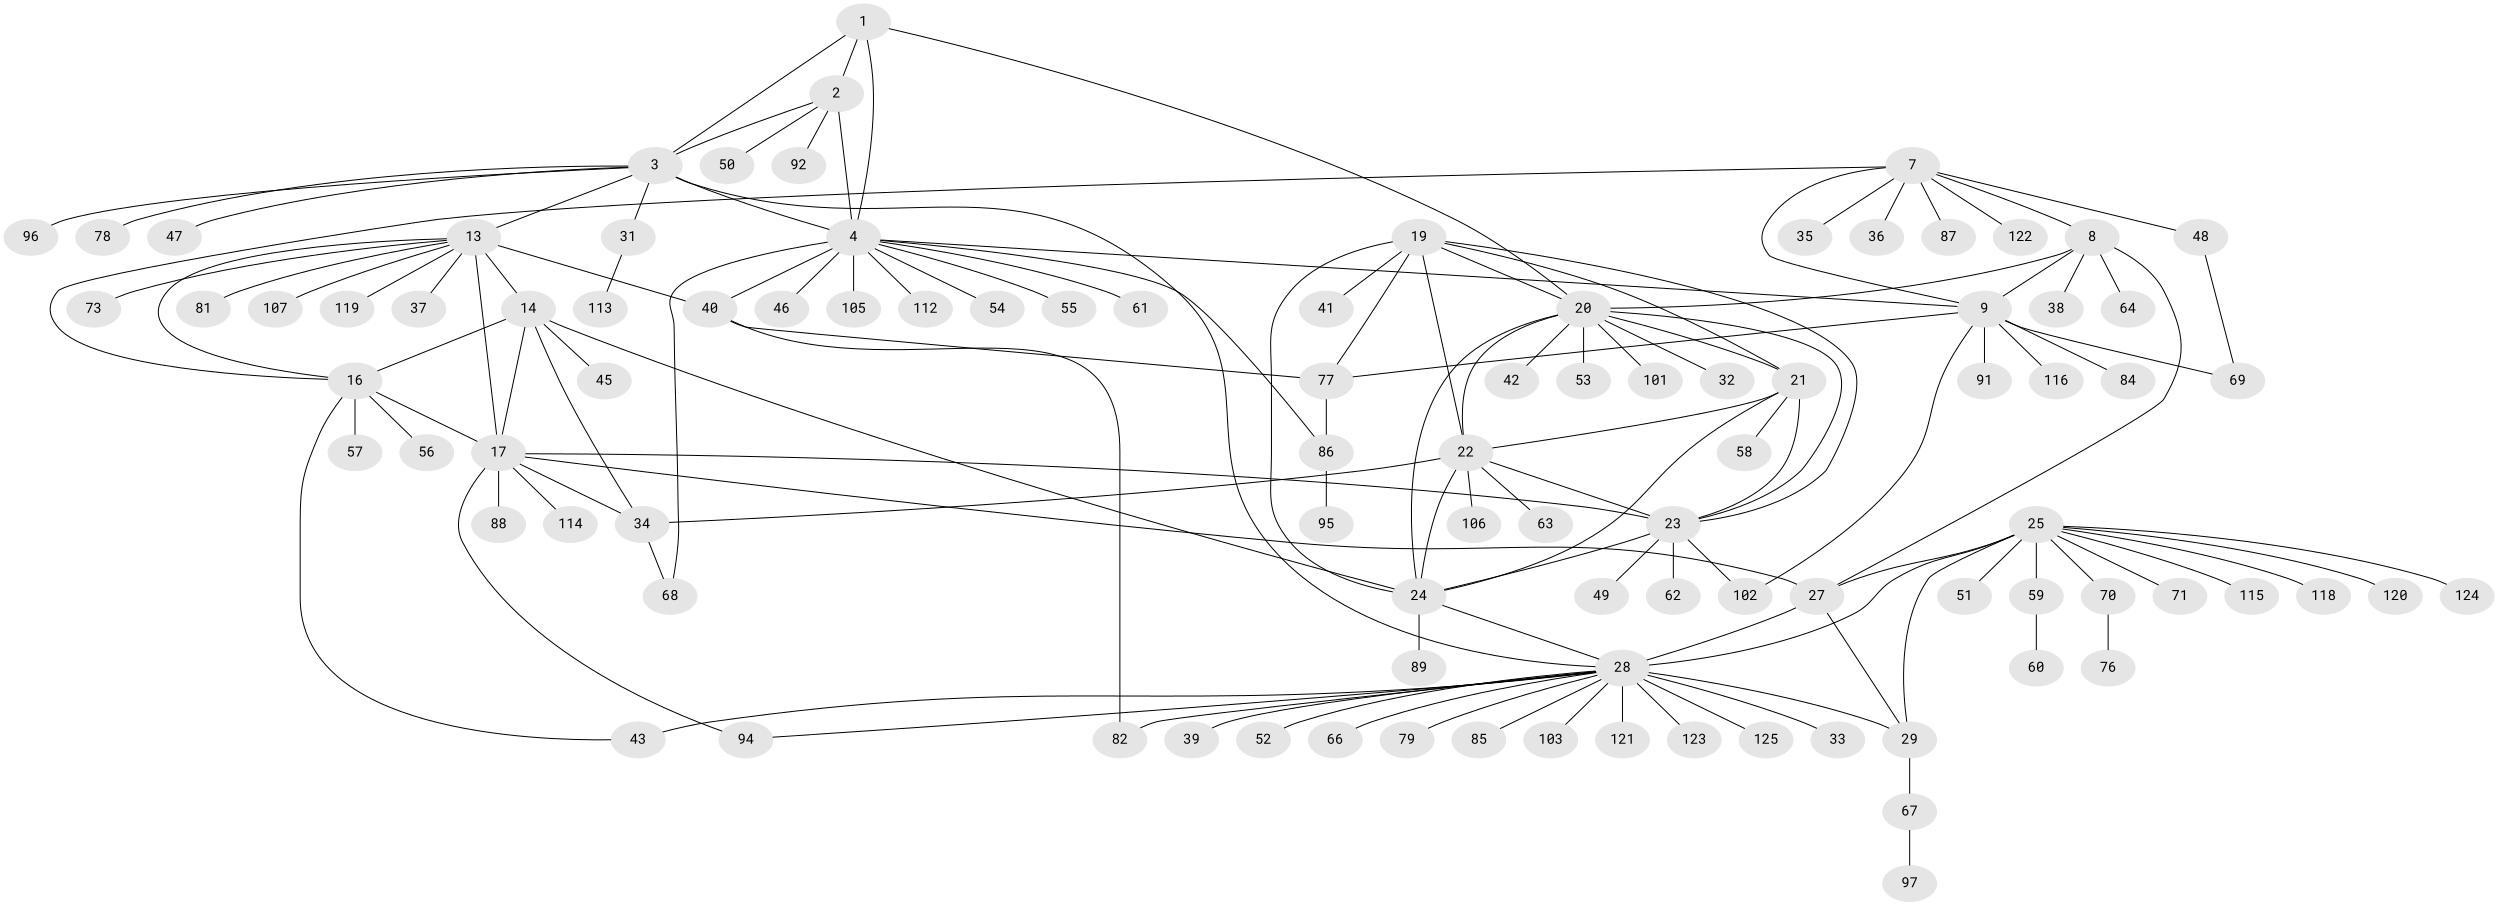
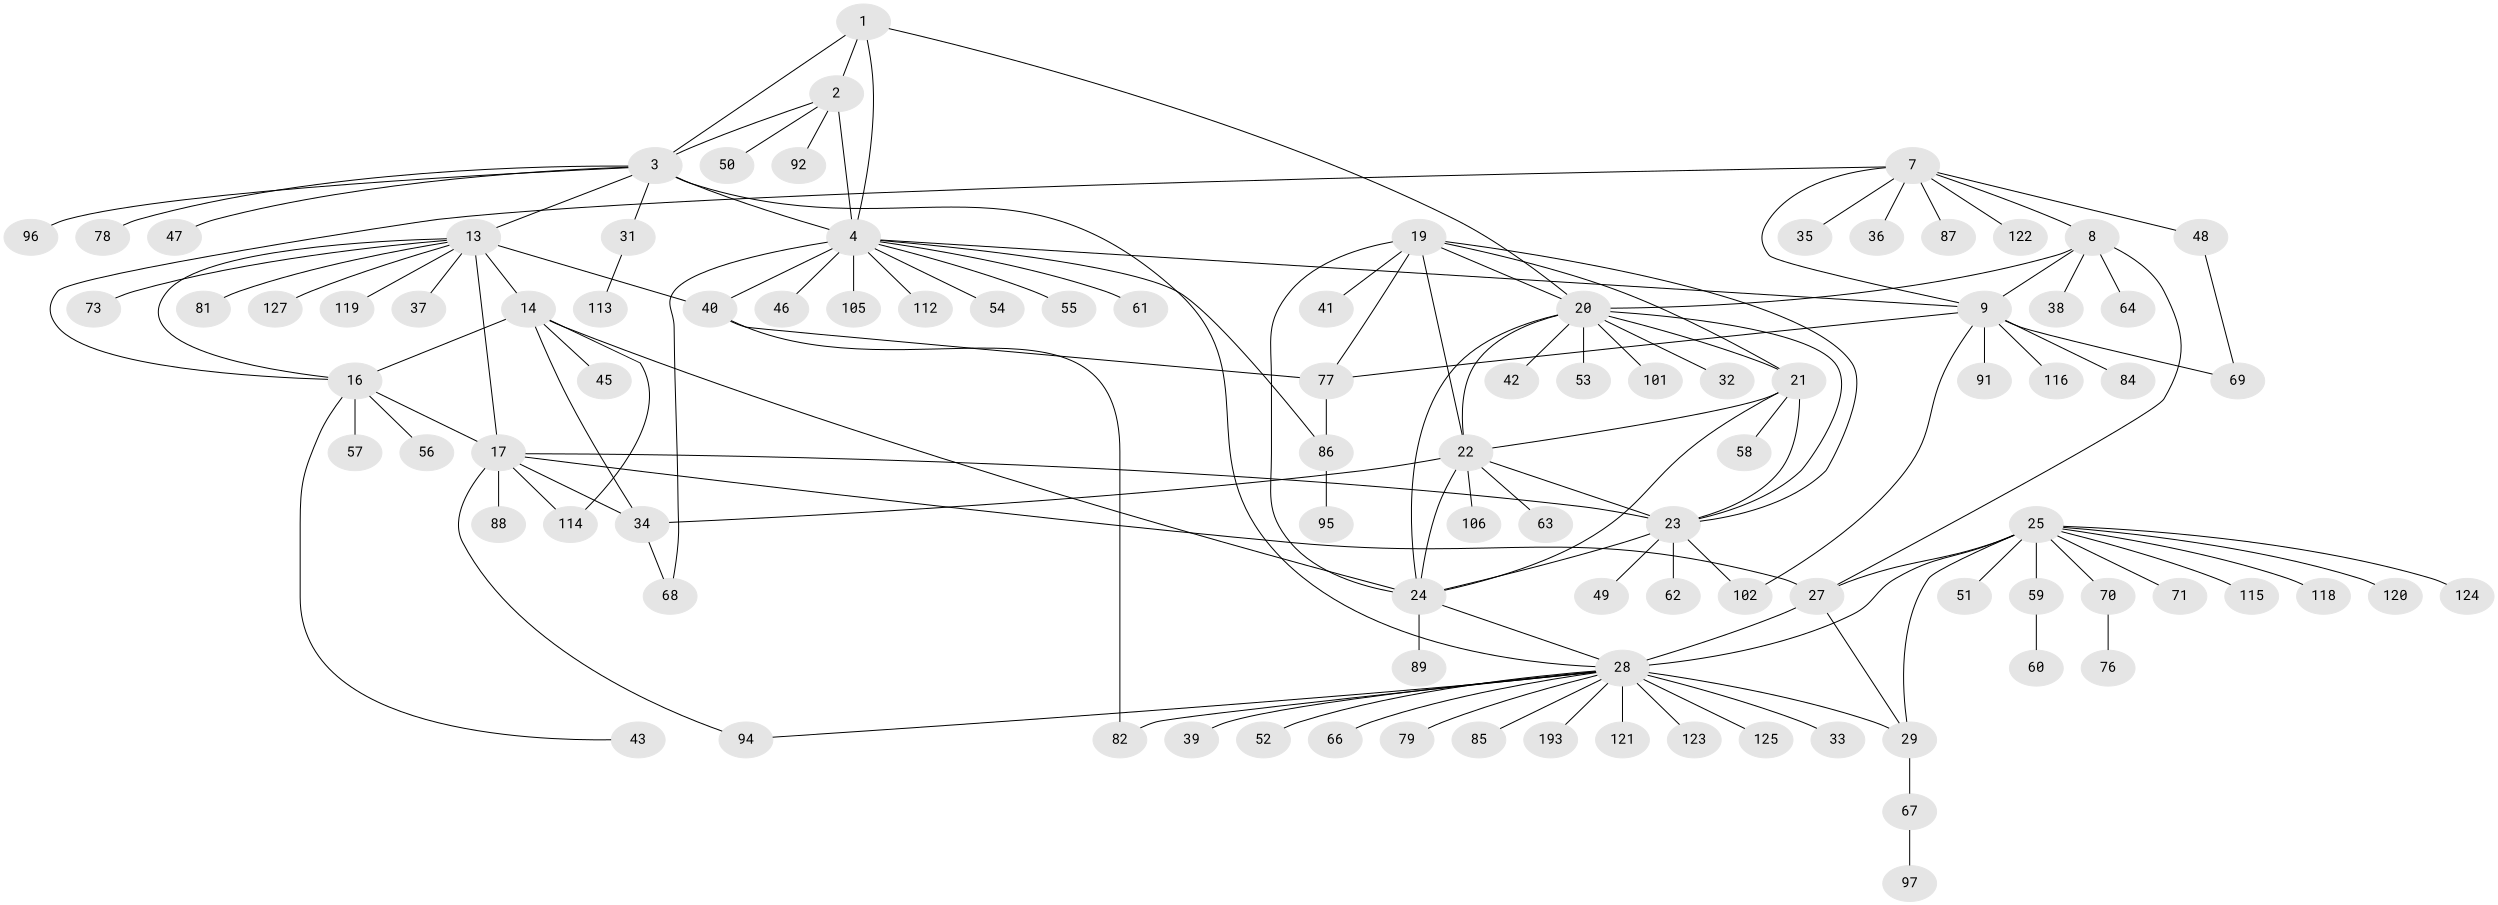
node "107": label "107" -> "127"
edge "14" -- "17": now "14" -- "114"
edge "28" -- "43": removed
node "103": label "103" -> "193"
